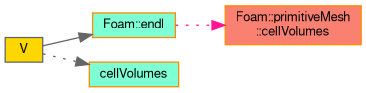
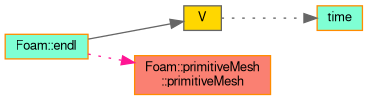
node "Foam::primitiveMesh ::cellVolumes": label "Foam::primitiveMesh ::cellVolumes" -> "Foam::primitiveMesh ::primitiveMesh"
edge "V" -> "Foam::endl": reversed
node "cellVolumes": label "cellVolumes" -> "time"
